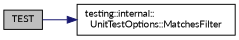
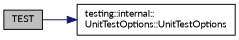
node "testing::internal:: UnitTestOptions::MatchesFilter": label "testing::internal:: UnitTestOptions::MatchesFilter" -> "testing::internal:: UnitTestOptions::UnitTestOptions"
